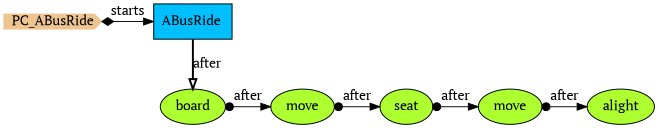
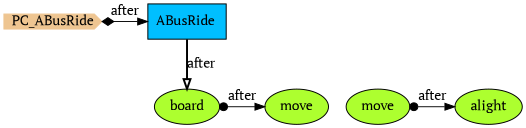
edge "PC_ABusRide" -- "ABusRide": label "starts" -> "after"
node "seat": removed
